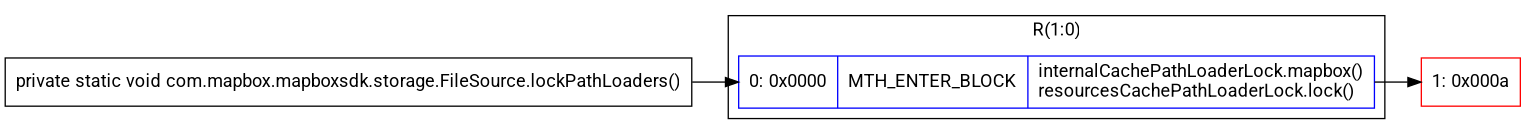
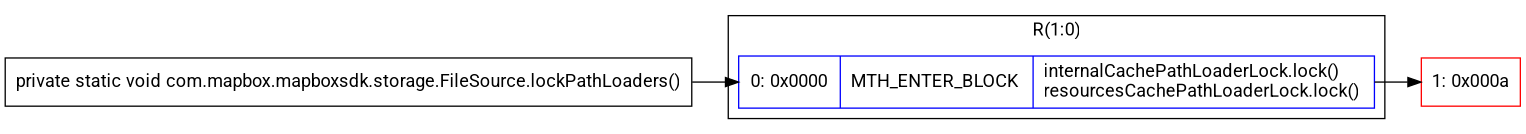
node "0: 0x0000": text "internalCachePathLoaderLock.mapbox()" -> "internalCachePathLoaderLock.lock()"
